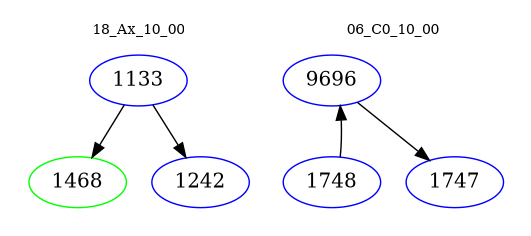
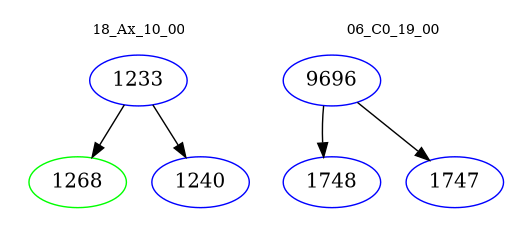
cluster "06_C0_10_00": label "06_C0_10_00" -> "06_C0_19_00"
node "1133": label "1133" -> "1233"
edge "1748" -> "9696": reversed
node "1468": label "1468" -> "1268"
node "1242": label "1242" -> "1240"
